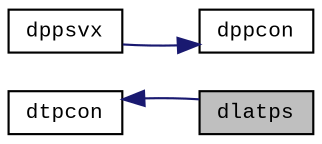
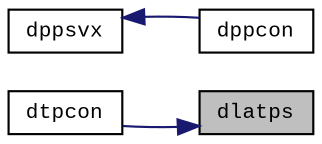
edge "dppsvx" -> "dppcon": reversed
edge "dlatps" -> "dtpcon": reversed
